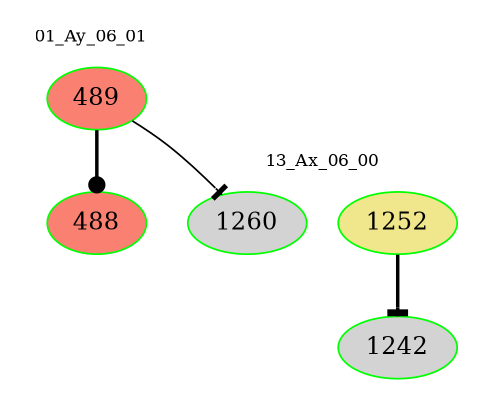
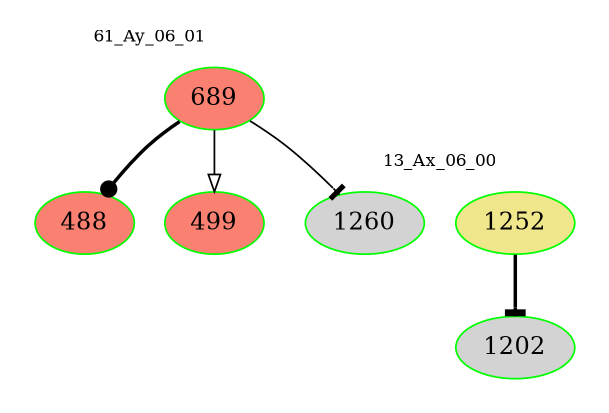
cluster "01_Ay_06_01": label "01_Ay_06_01" -> "61_Ay_06_01"
node "489": label "489" -> "689"
node "499": added
node "1242": label "1242" -> "1202"
